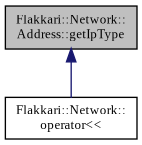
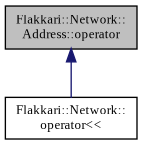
node "Flakkari::Network:: Address::getIpType": label "Flakkari::Network:: Address::getIpType" -> "Flakkari::Network:: Address::operator"
